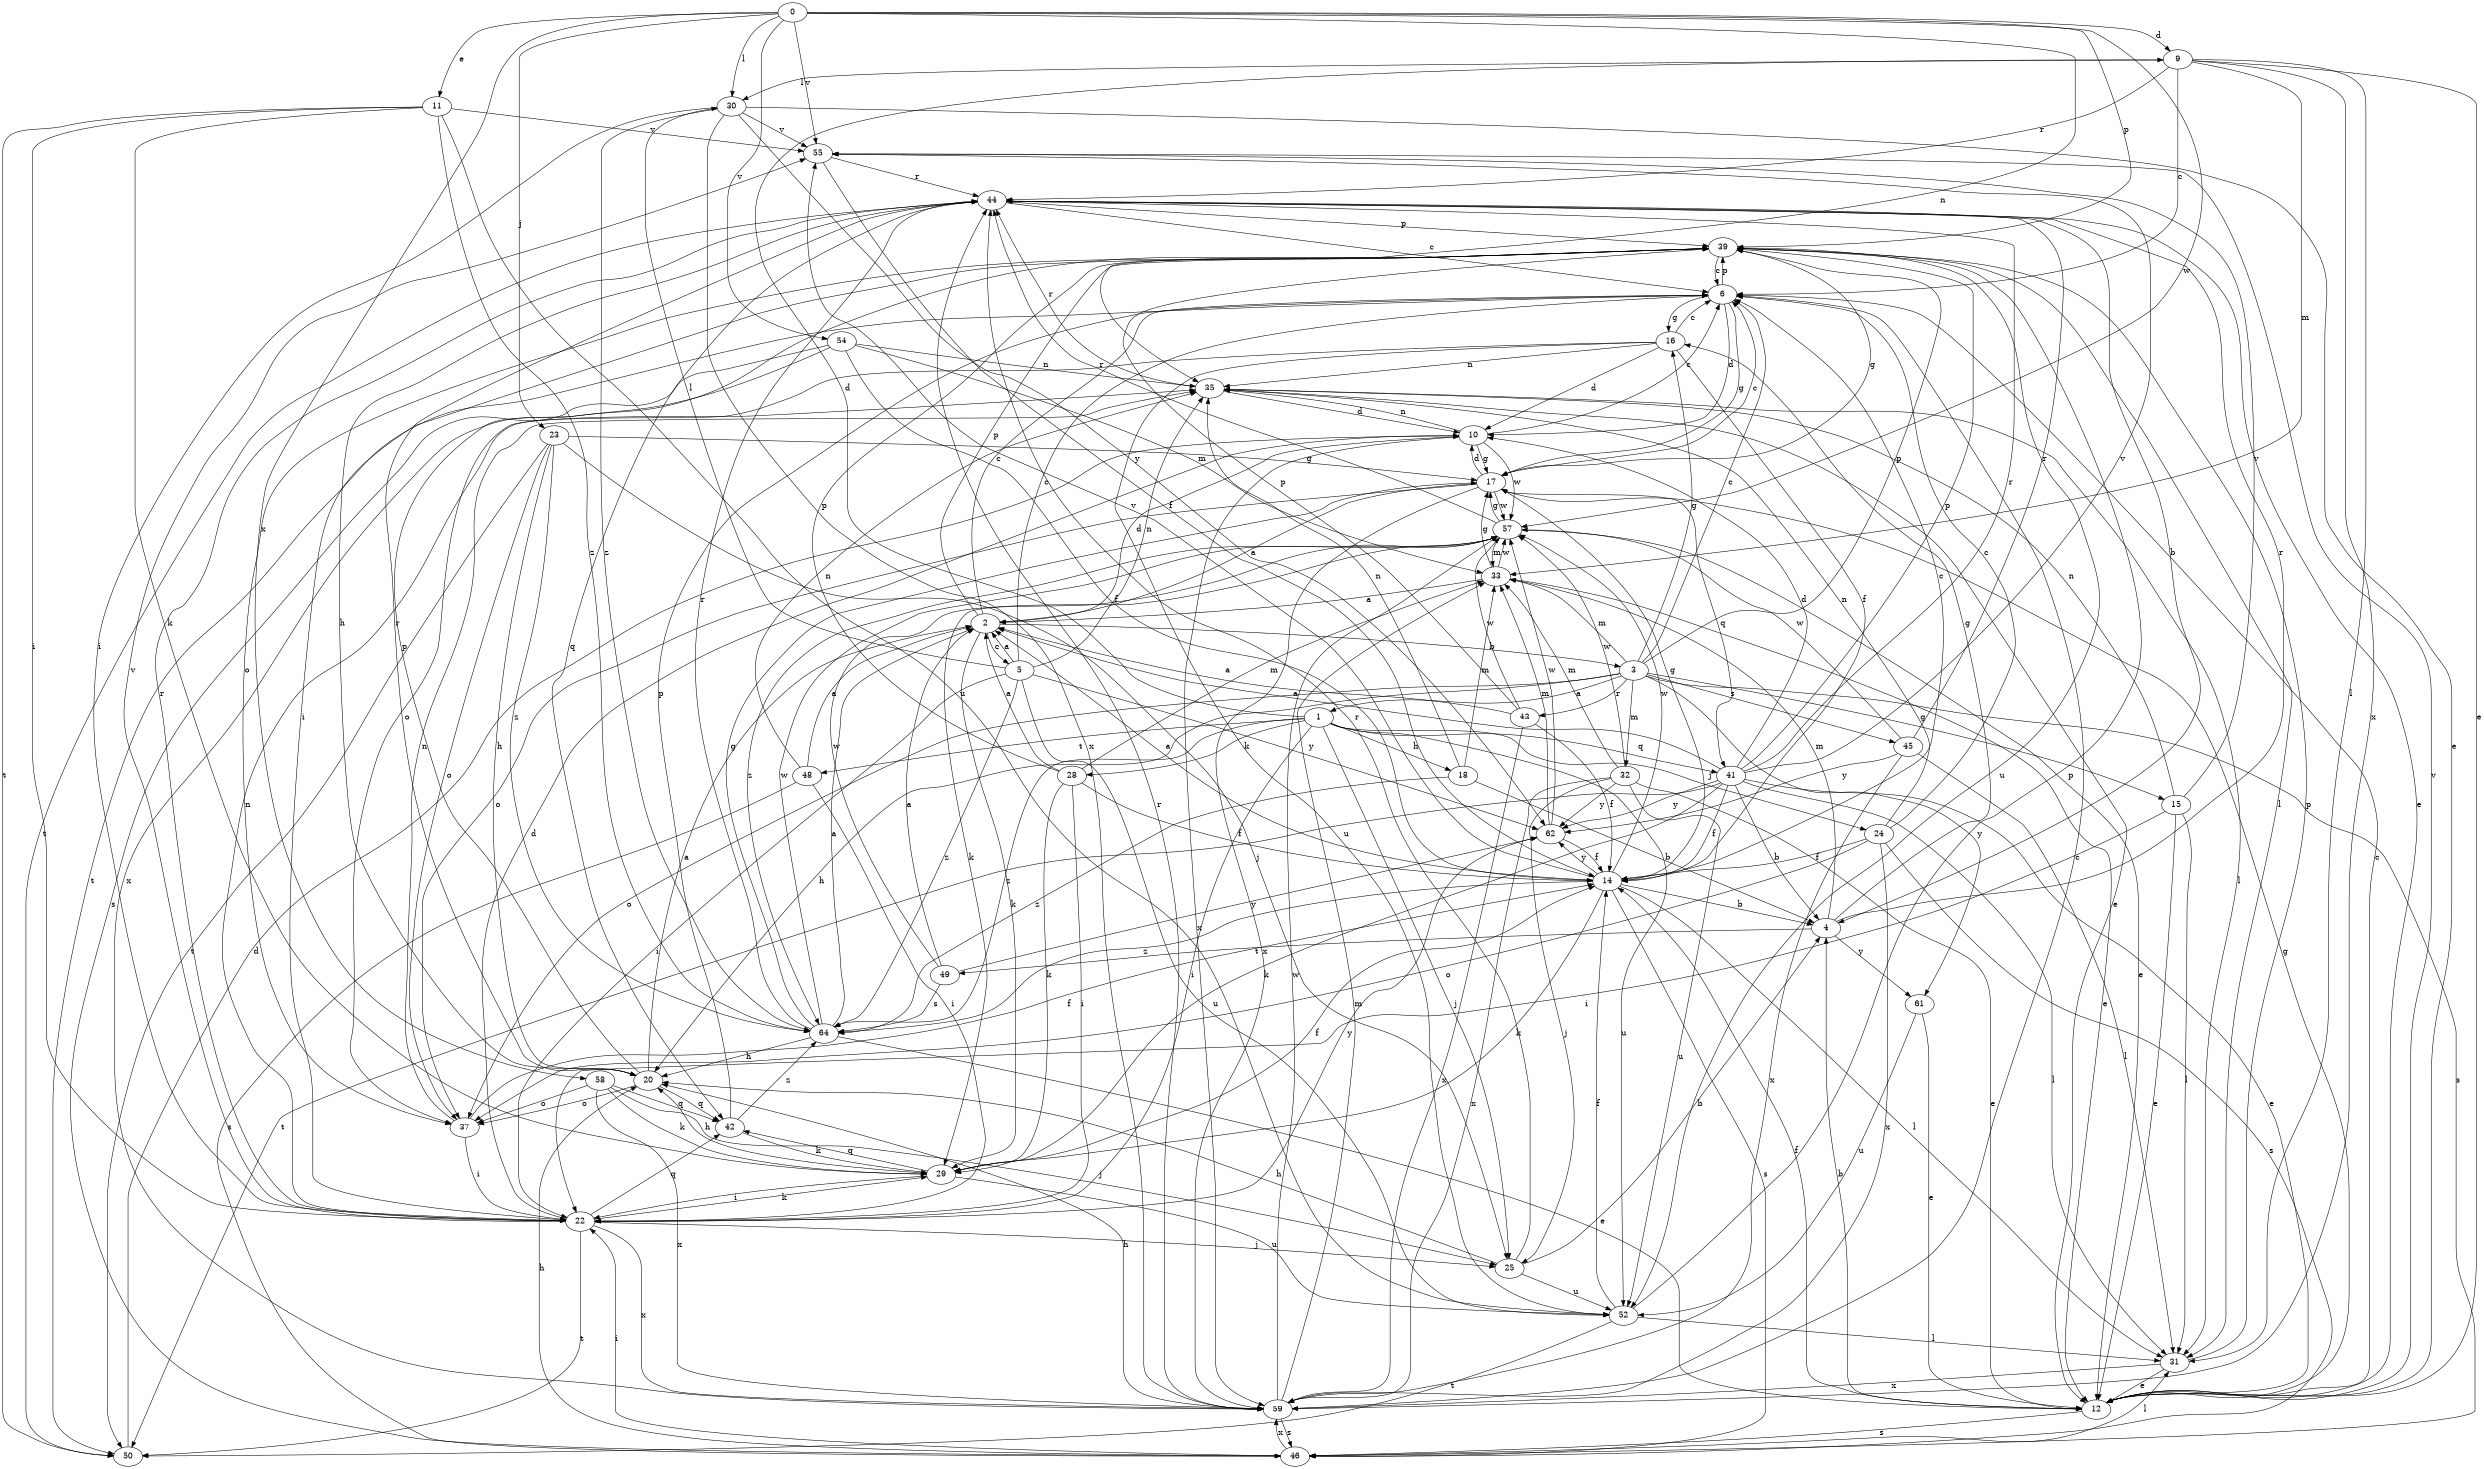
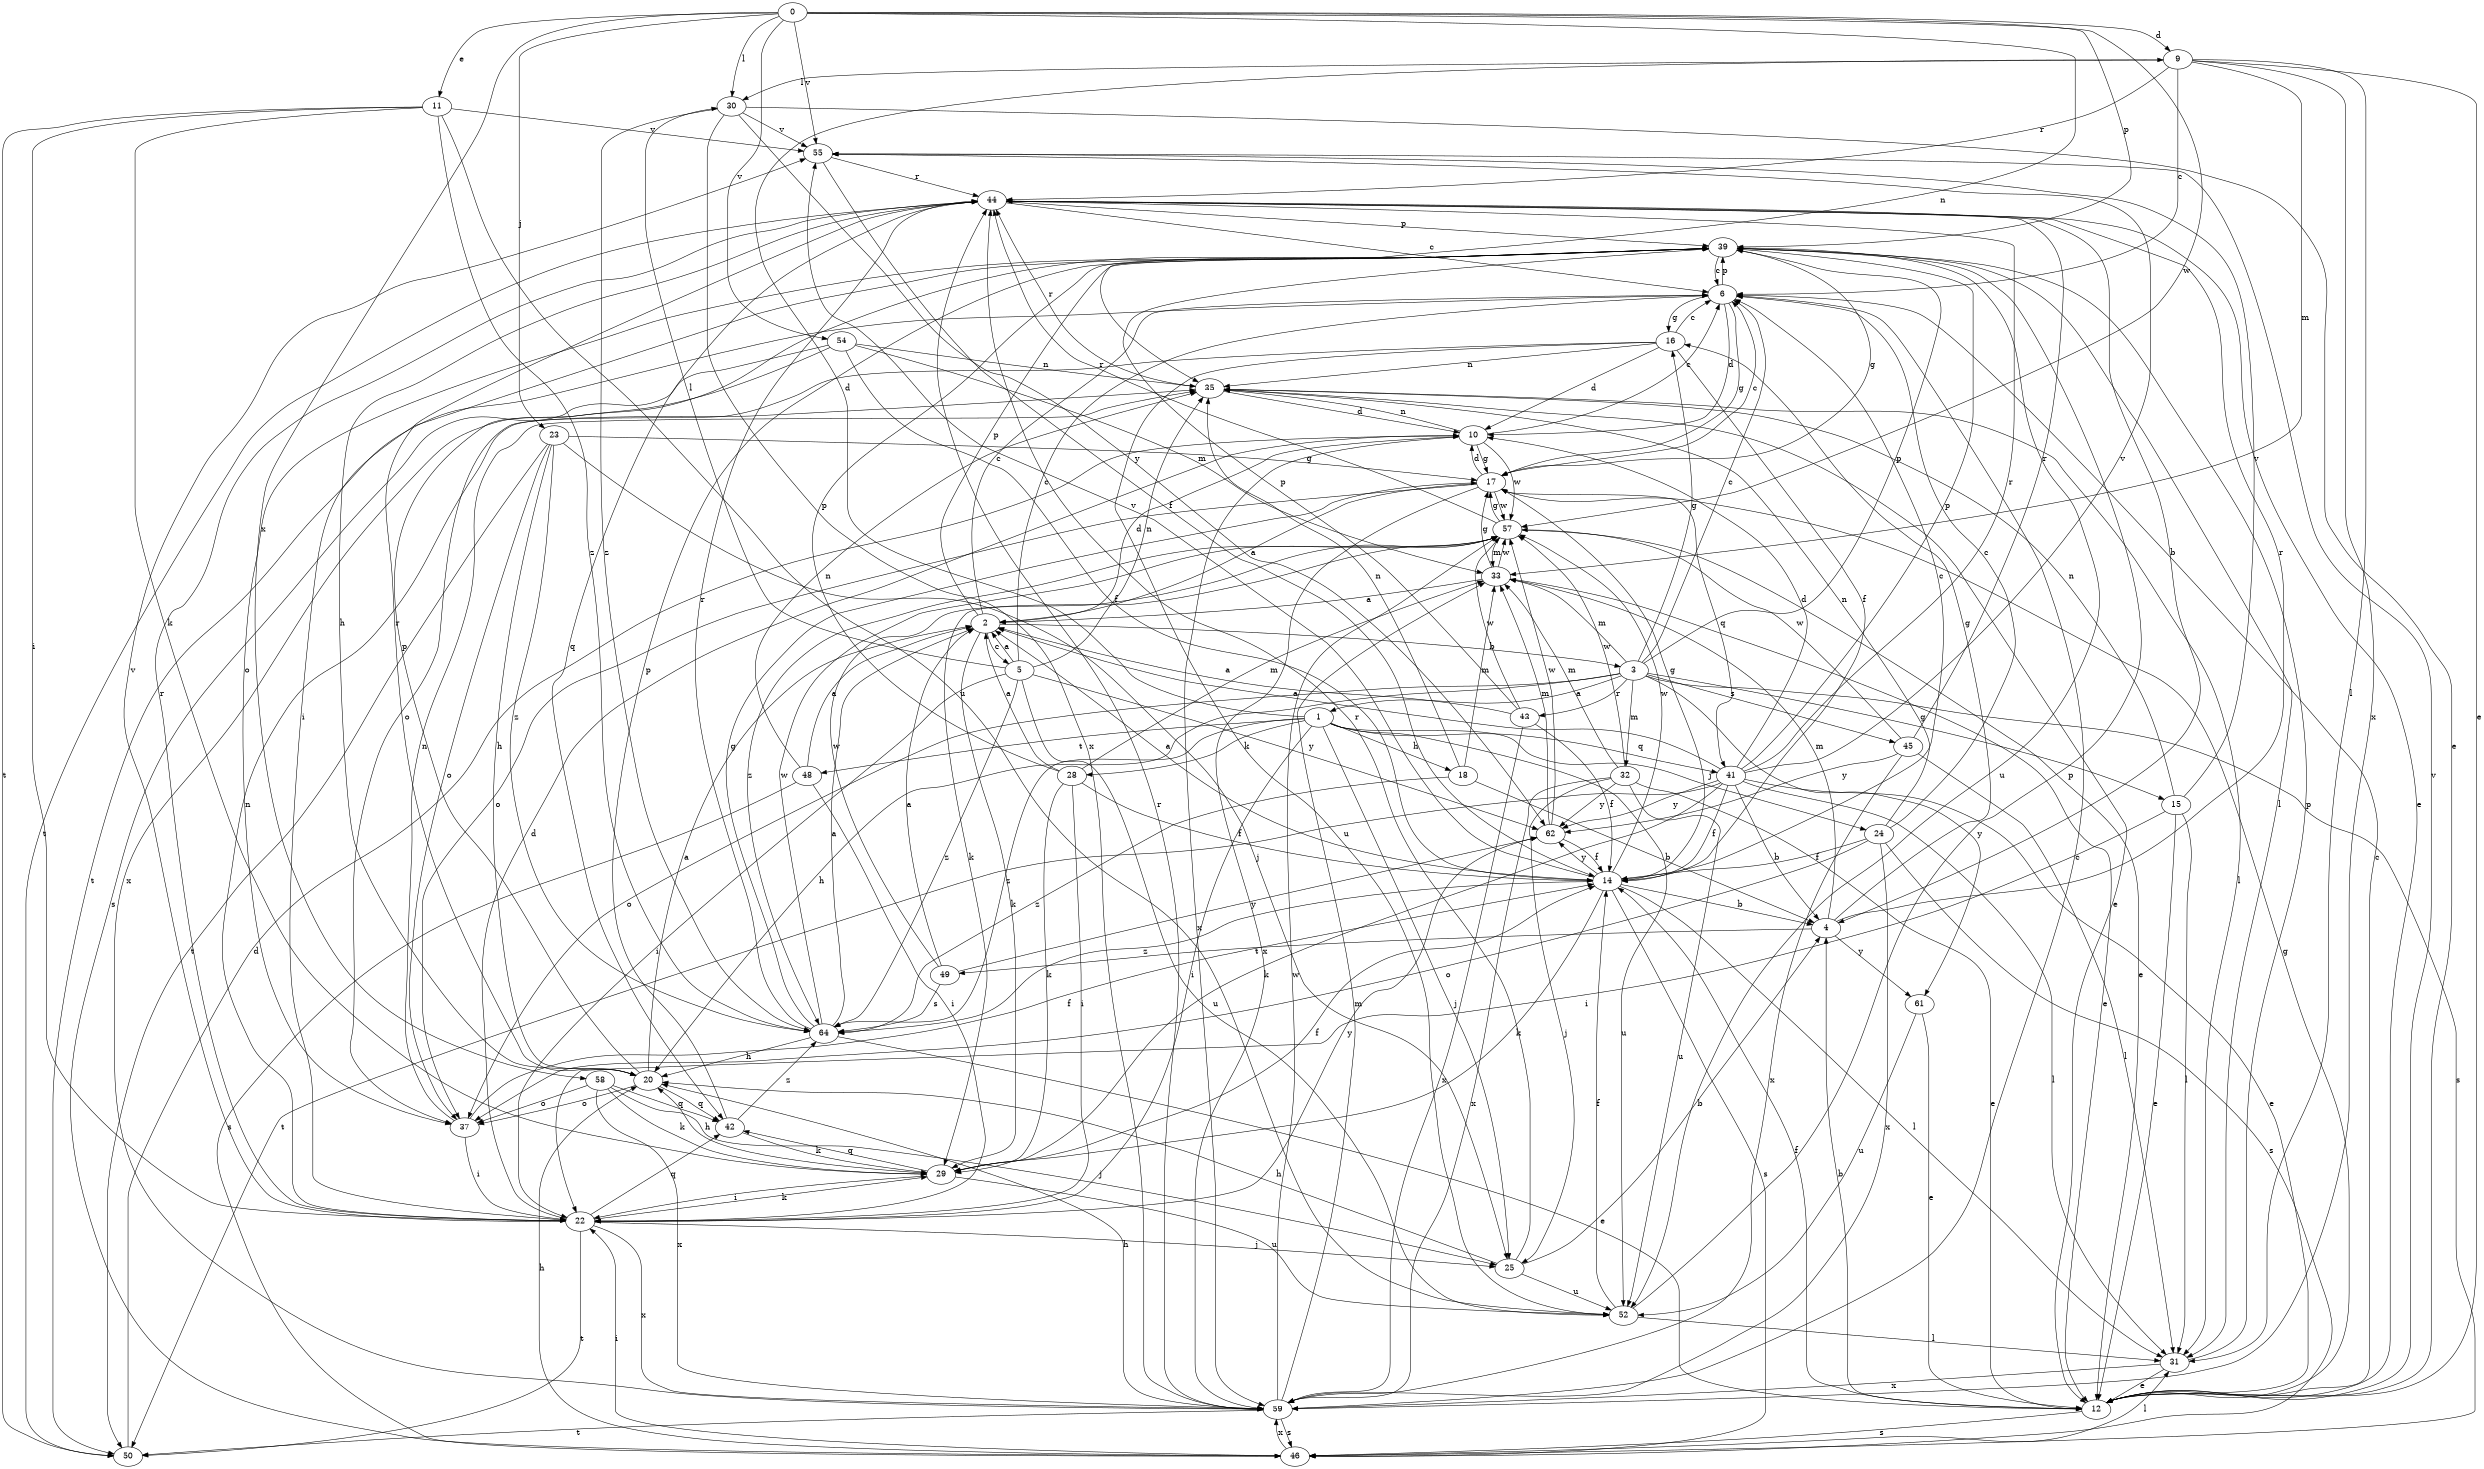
edge "42" -> "6": now "42" -> "39"
edge "30" -> "22": removed, label "i"
edge "52" -> "50": now "59" -> "50"
